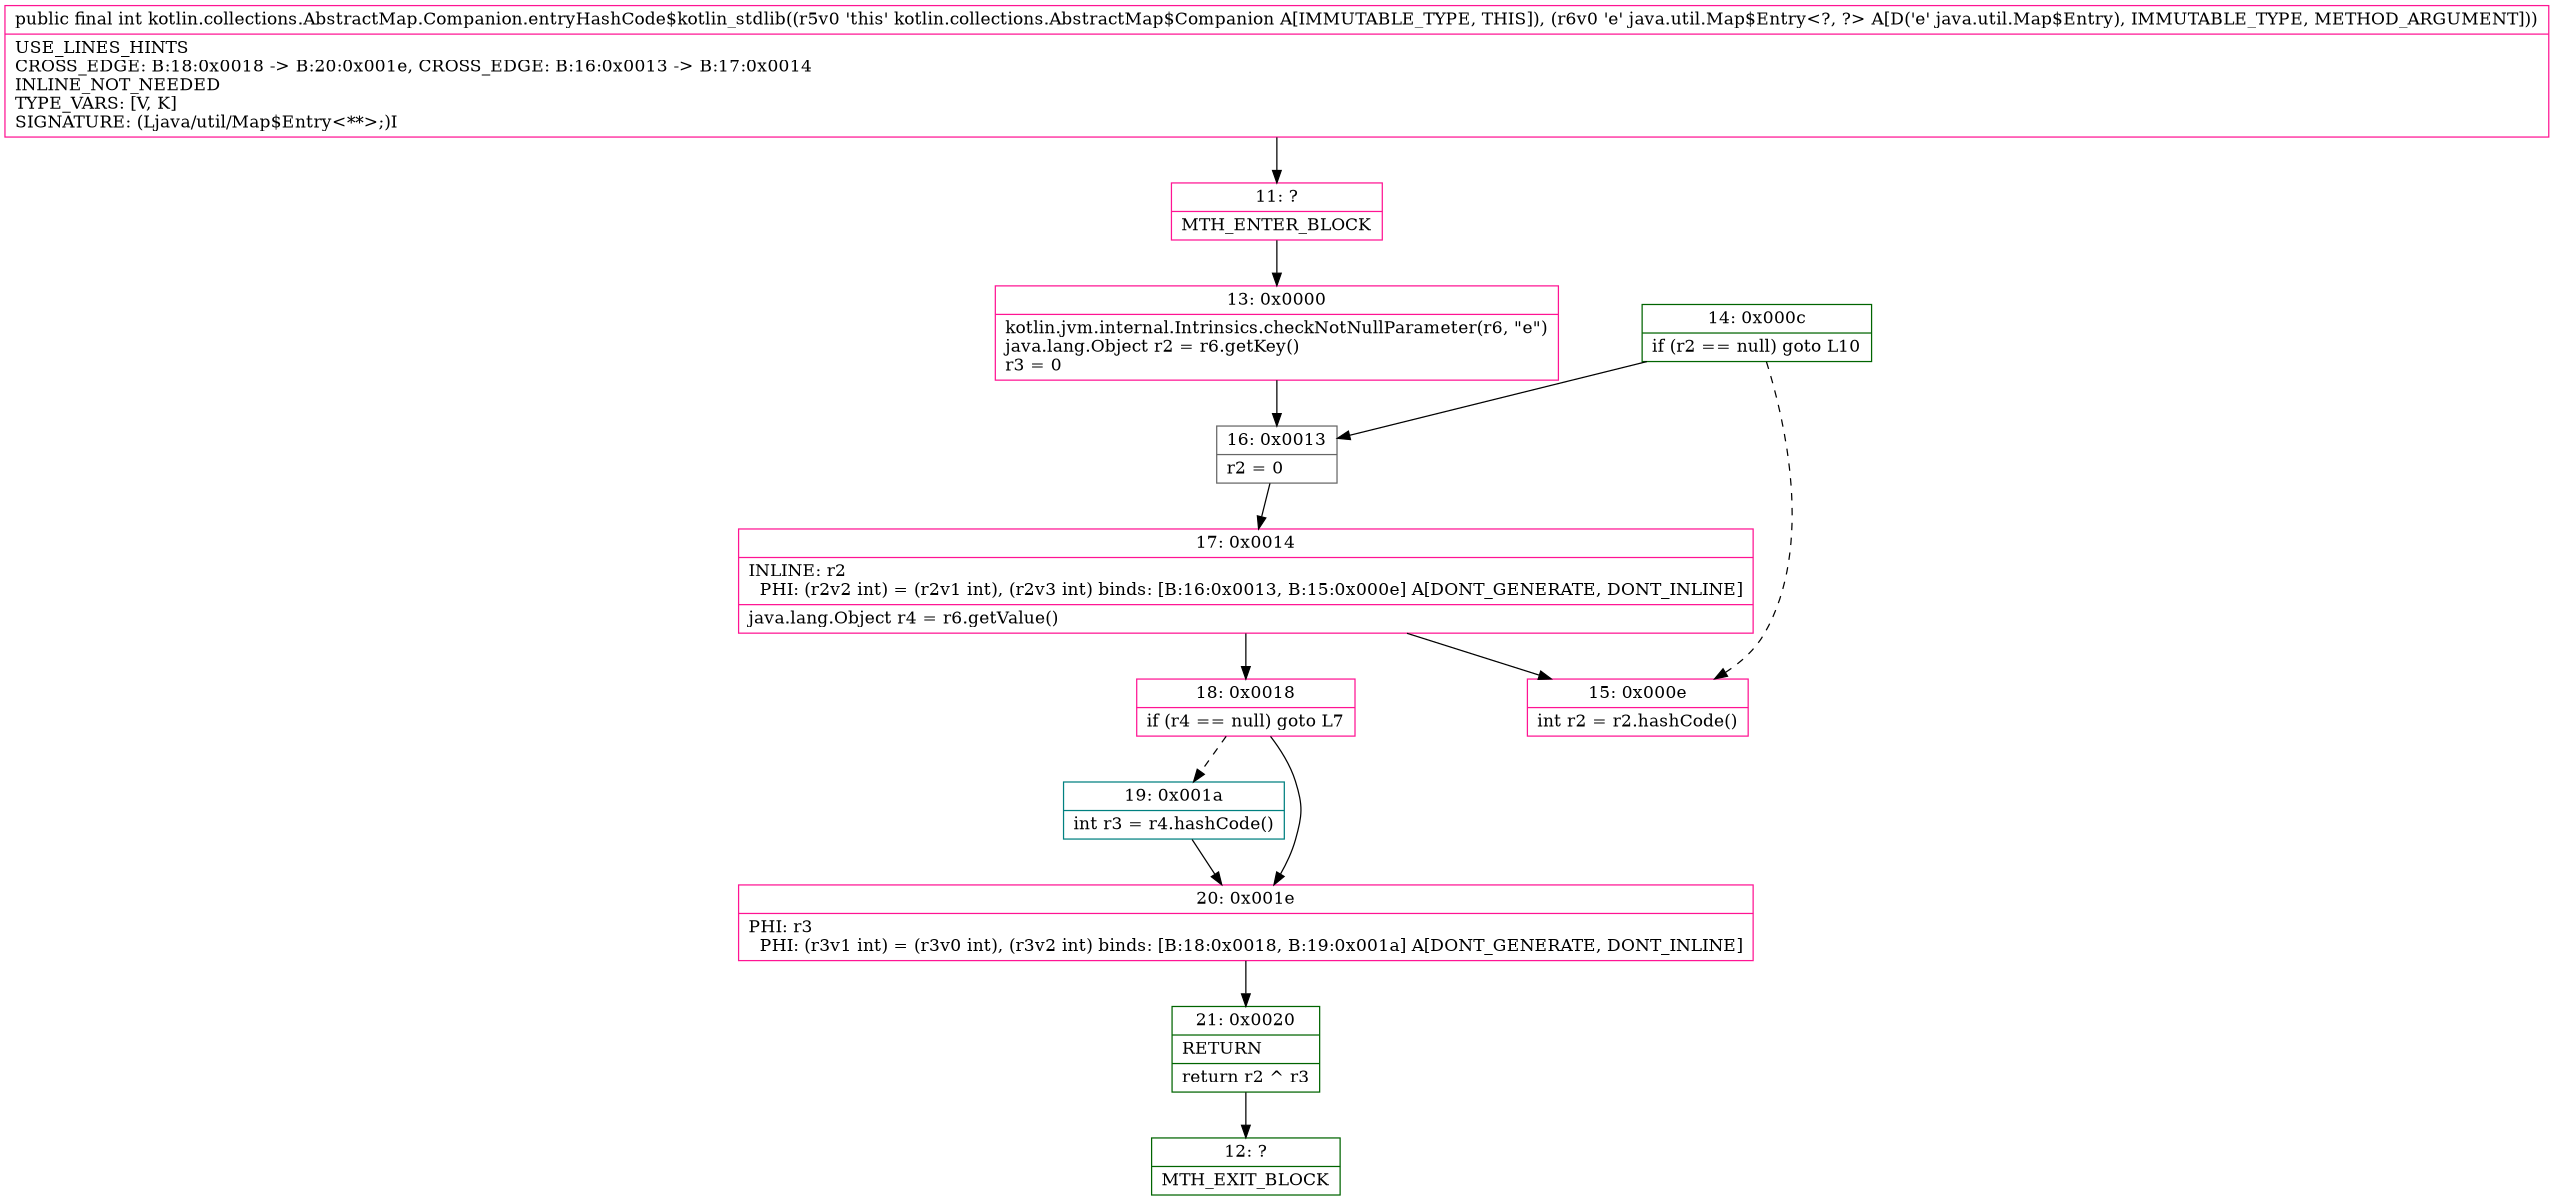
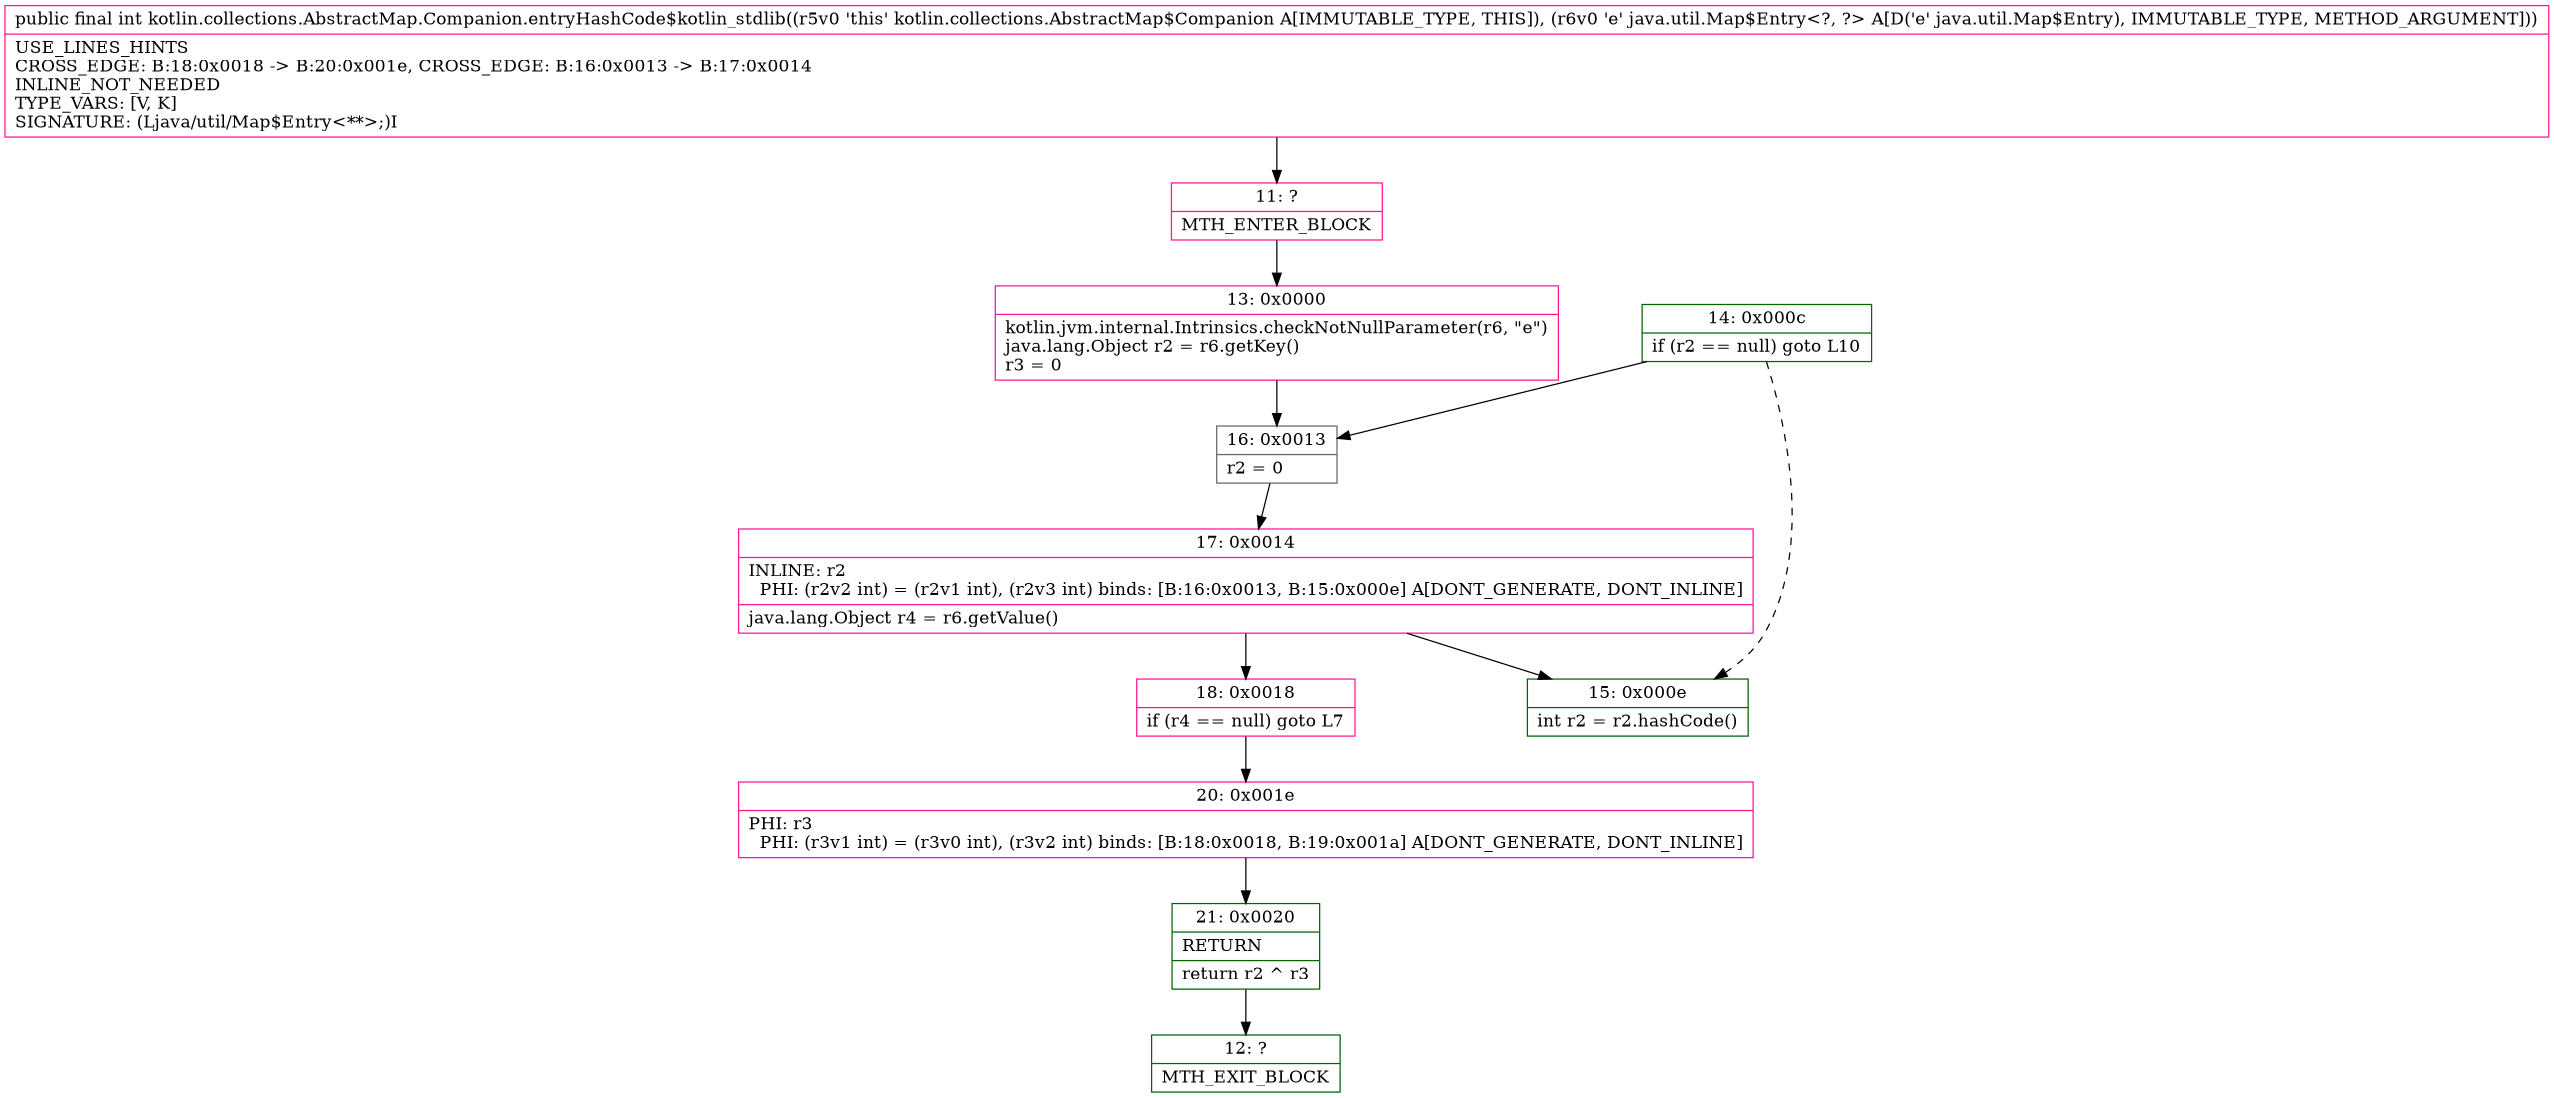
node "15: 0x000e": color deeppink -> darkgreen
node "19: 0x001a": removed
